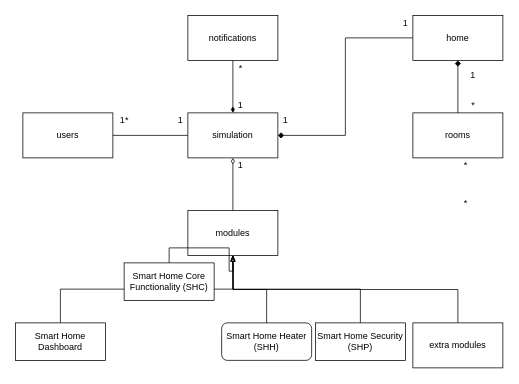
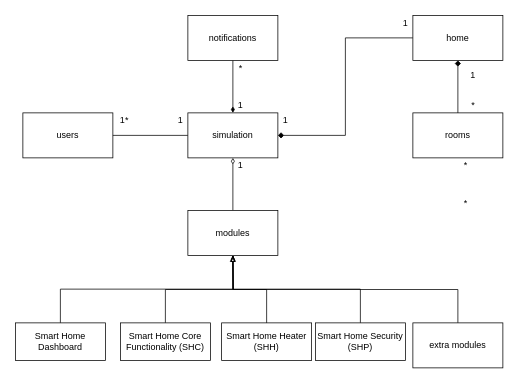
node "Smart Home Core Functionality (SHC)": moved (169, 282) -> (165, 342)
edge "Smart Home Dashboard" -> "modules": arrowhead open -> block
node "Smart Home Heater (SHH)": shape rounded rectangle -> rectangle
